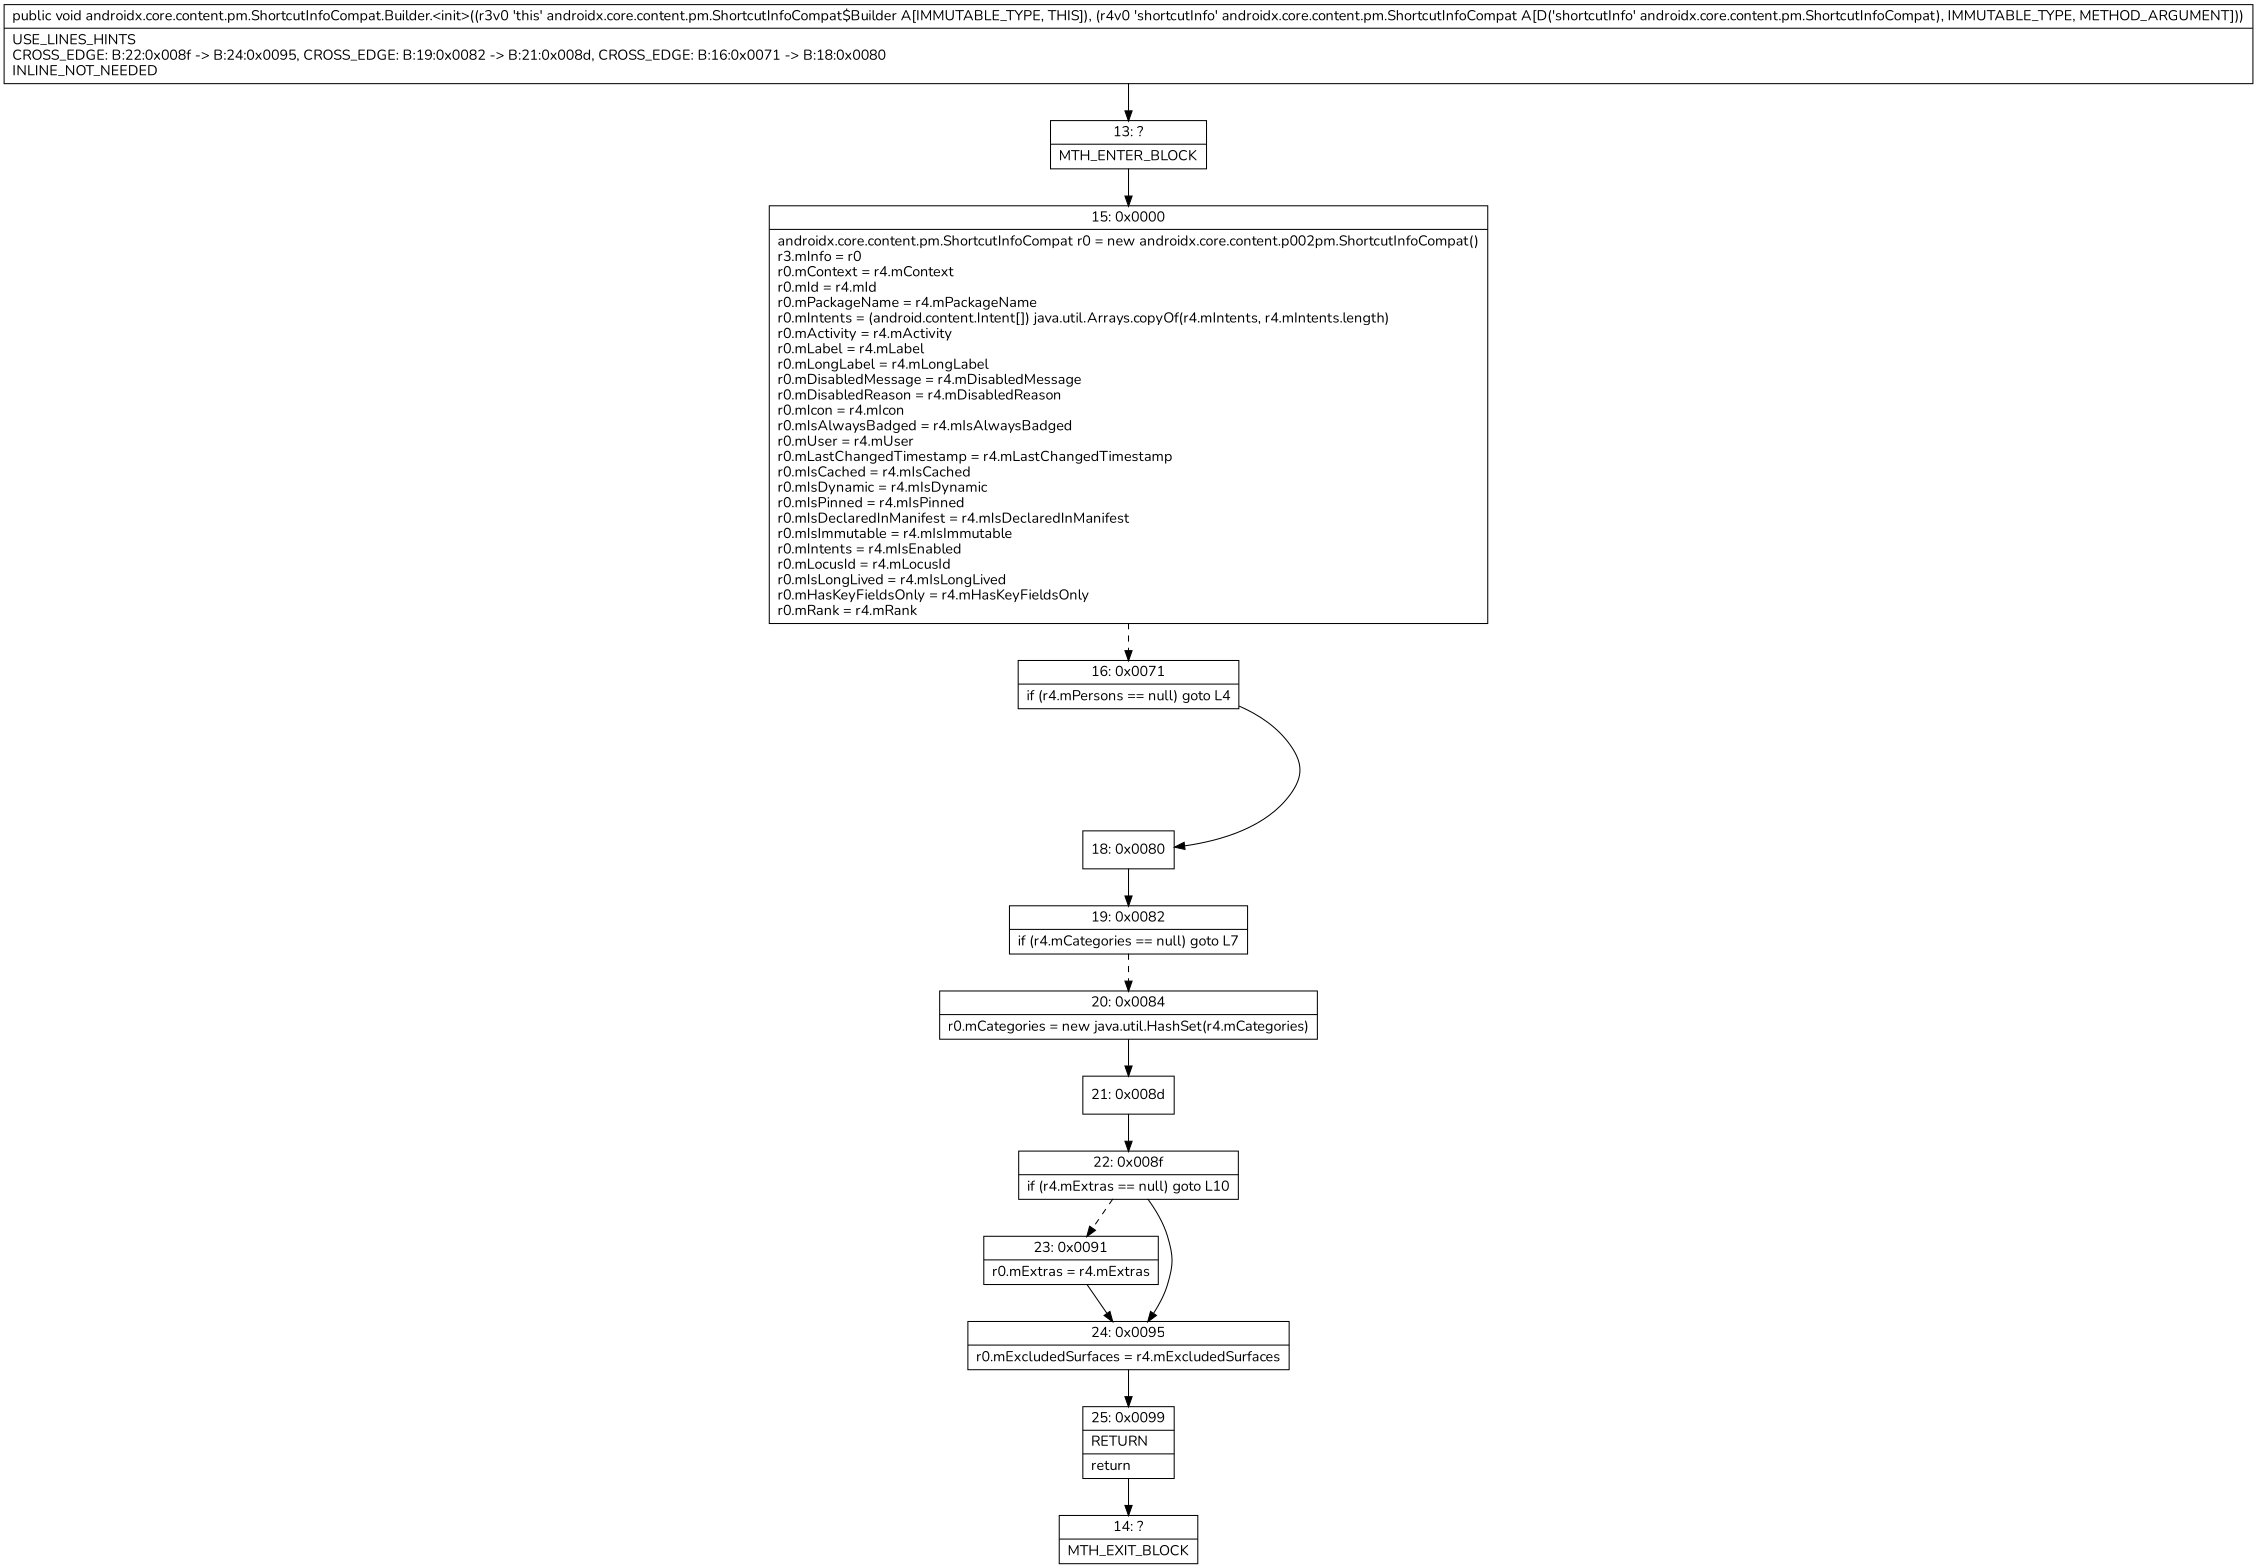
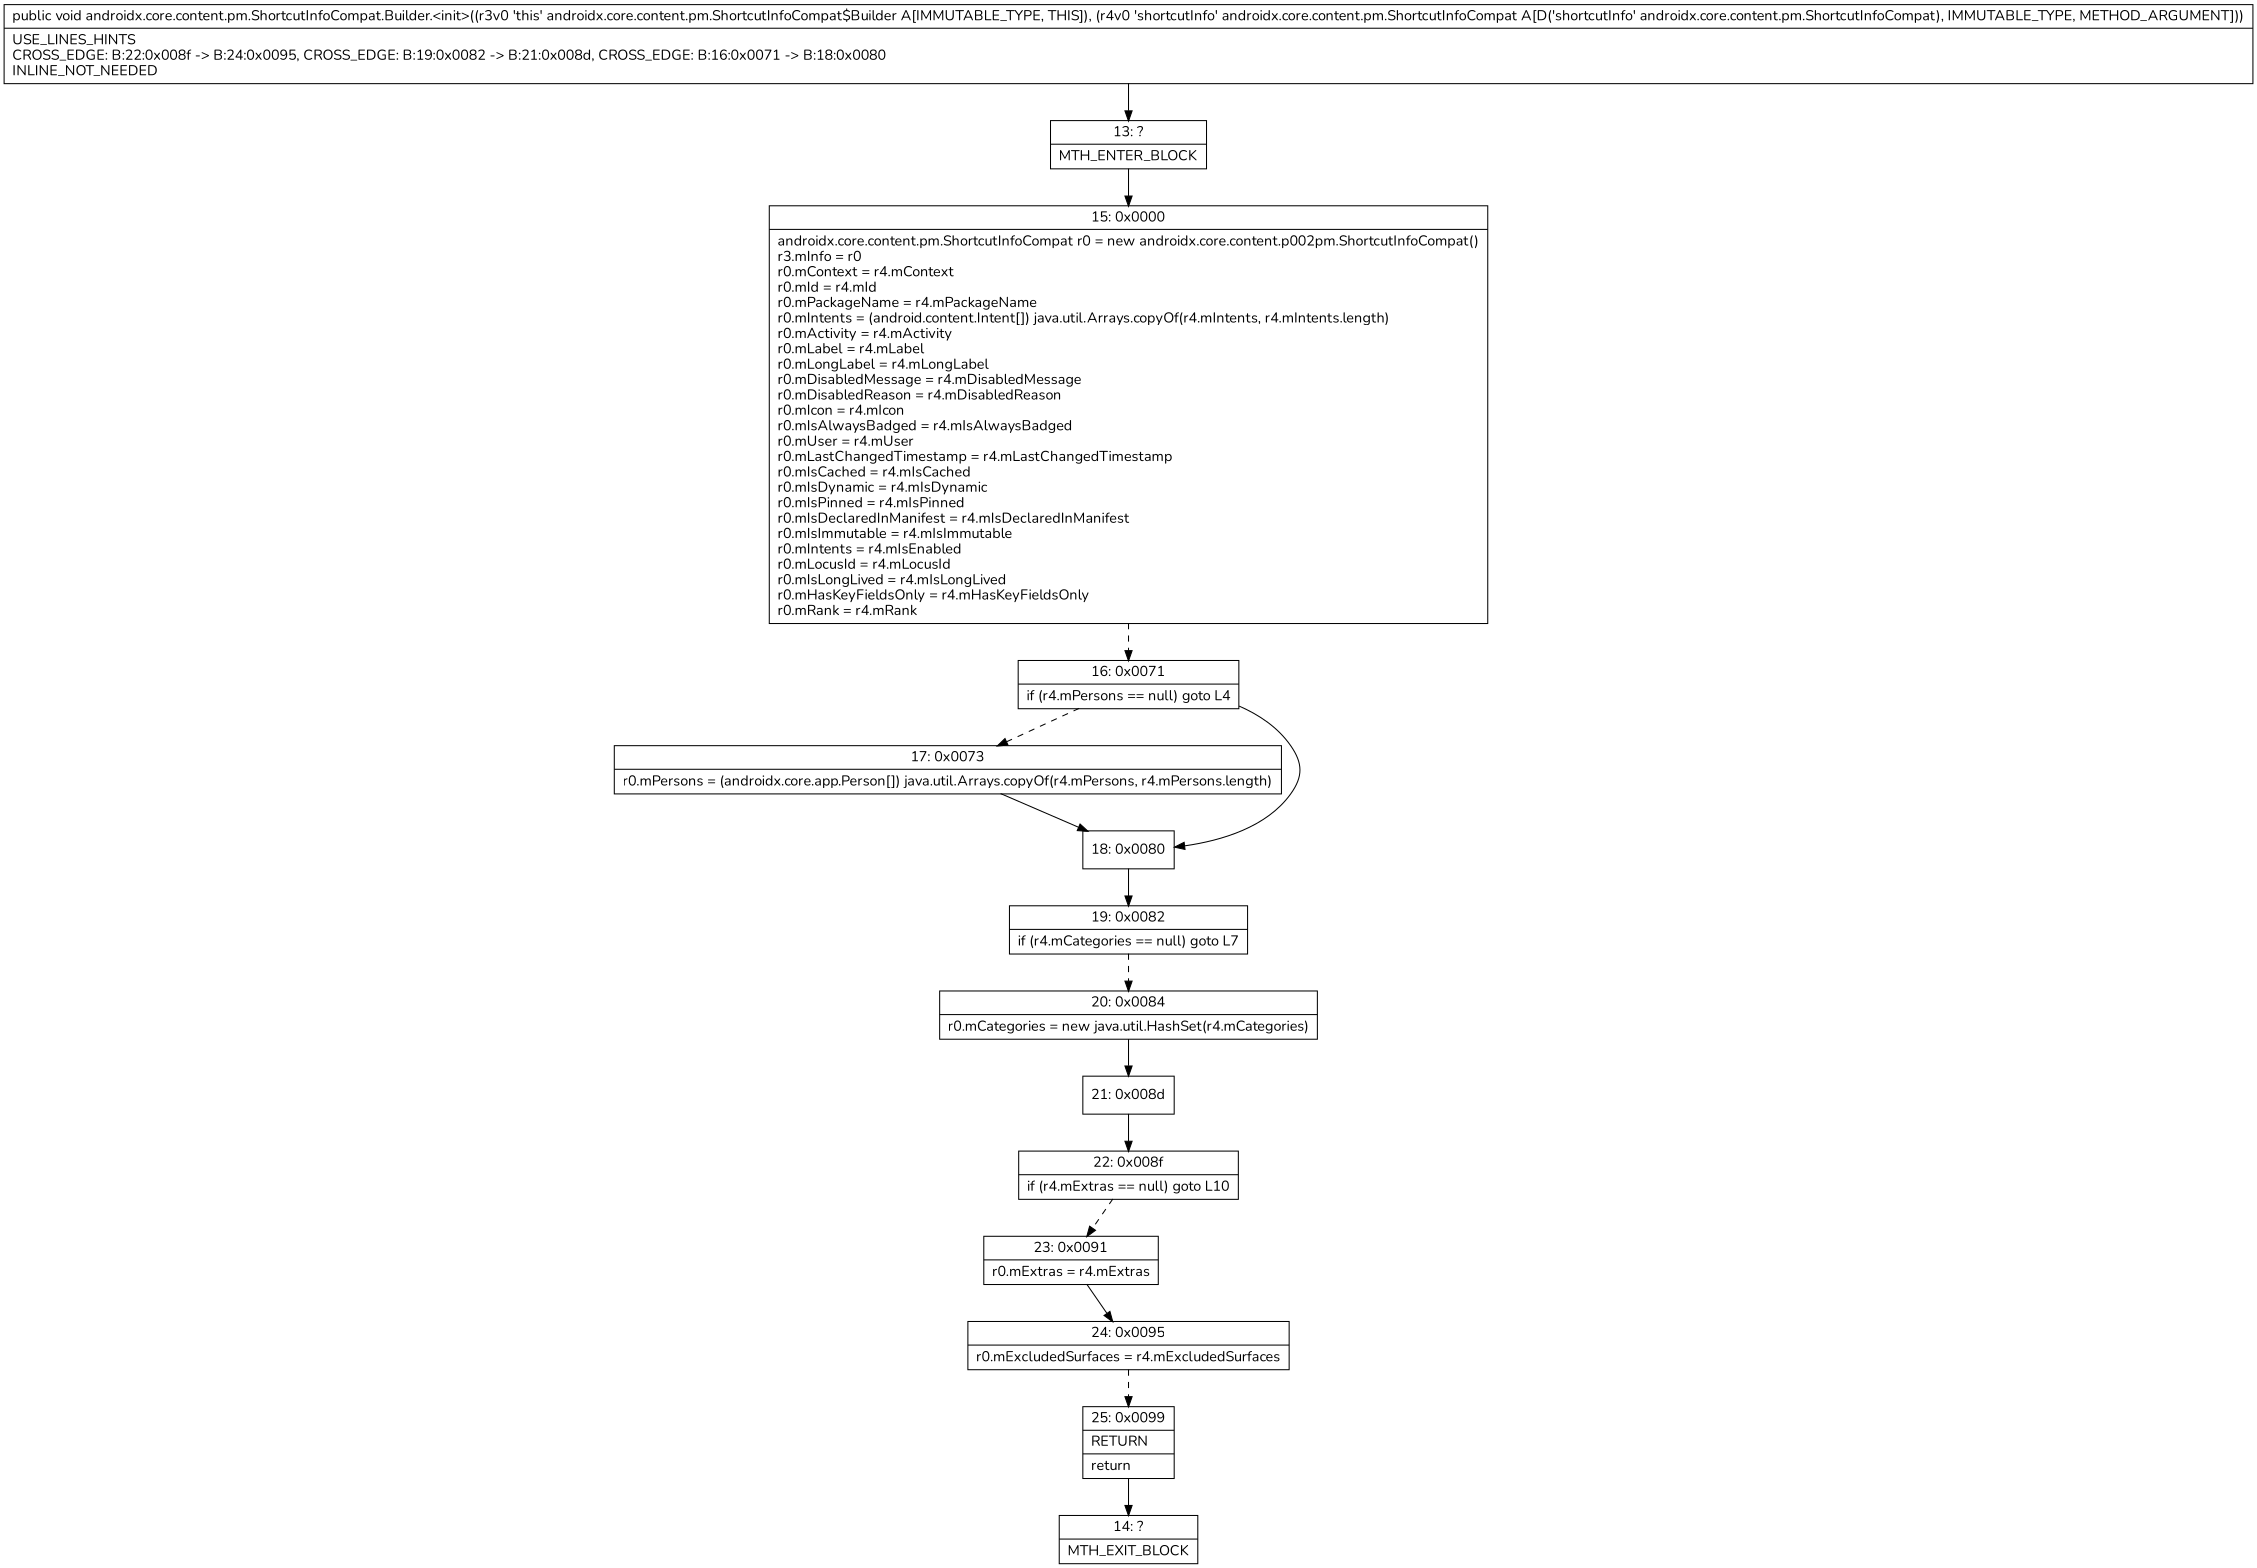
node "17: 0x0073": added
edge "22: 0x008f" -> "24: 0x0095": removed
edge "24: 0x0095" -> "25: 0x0099": style solid -> dashed
